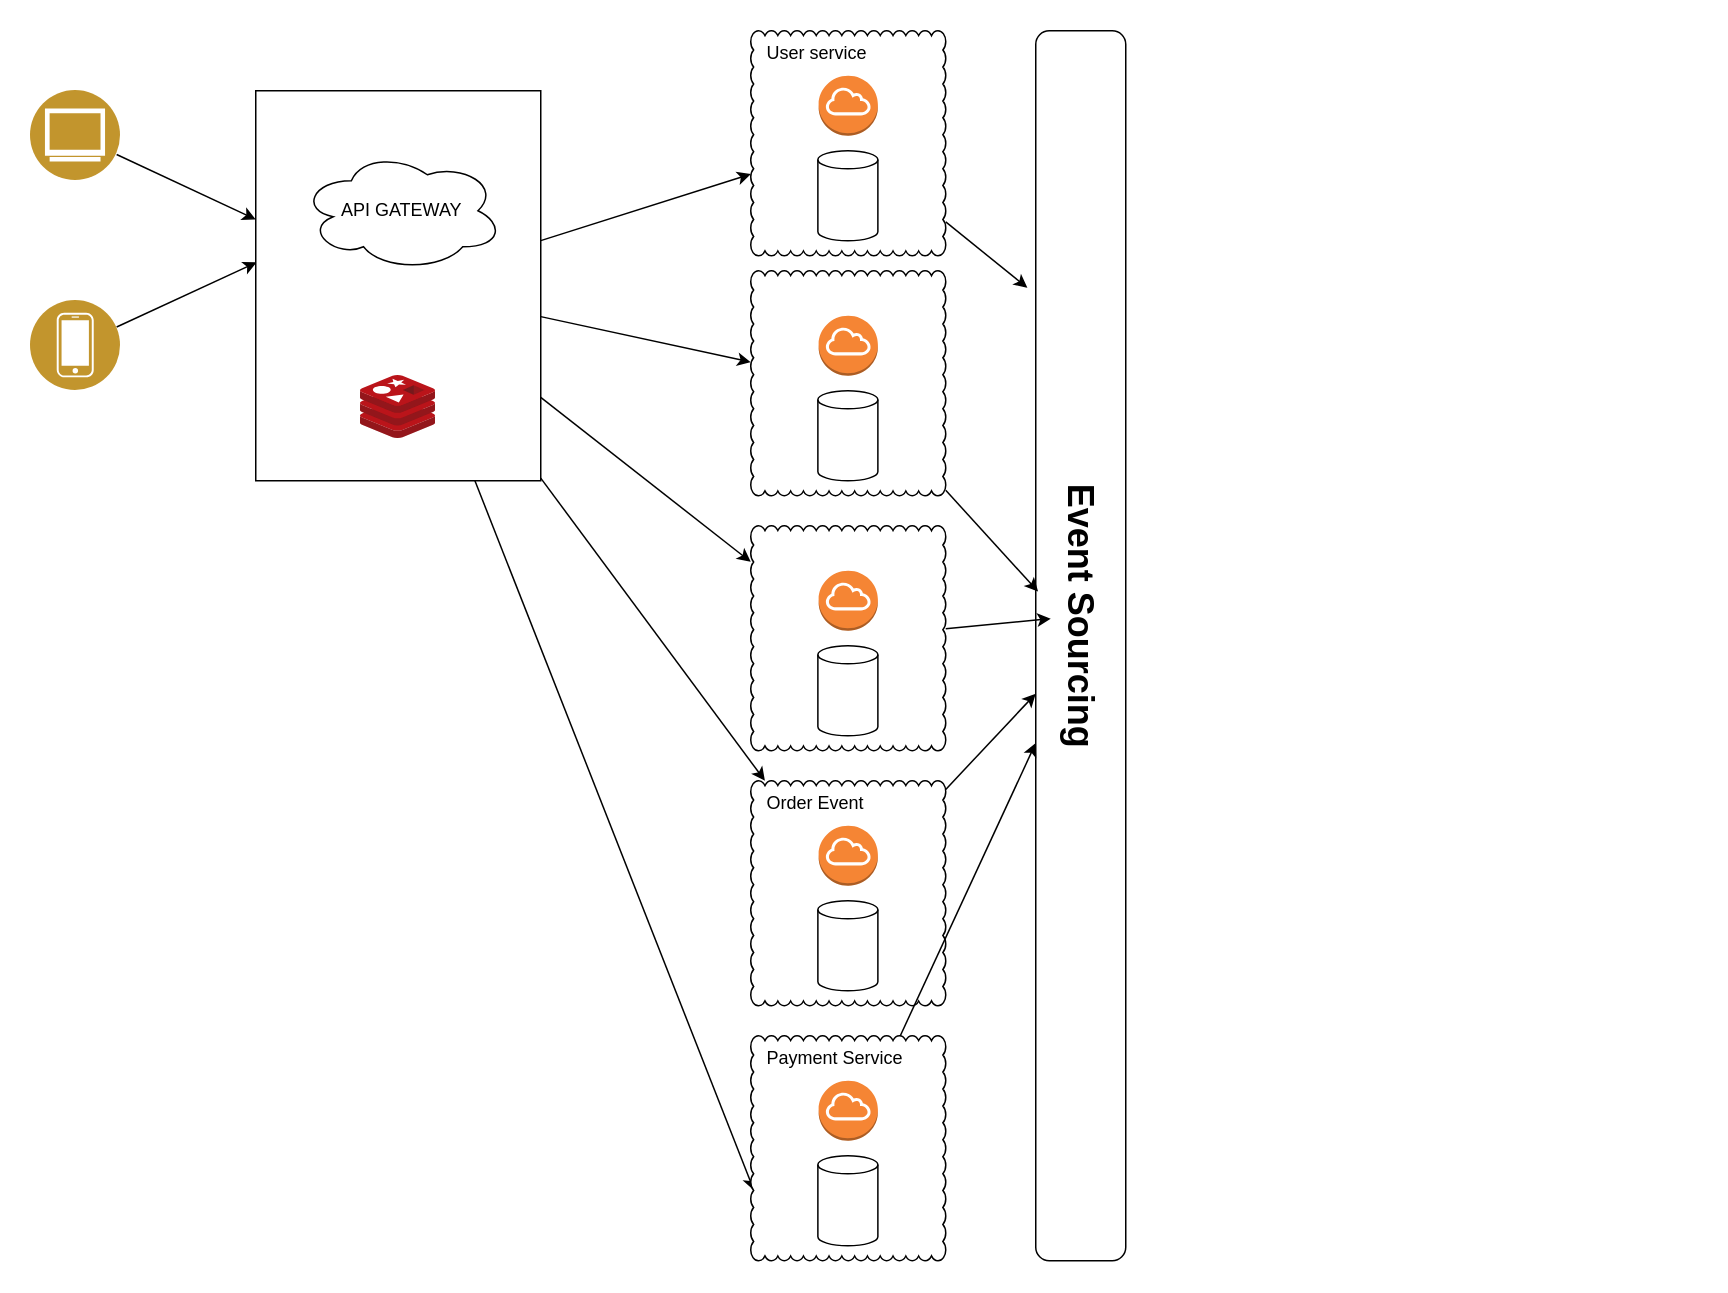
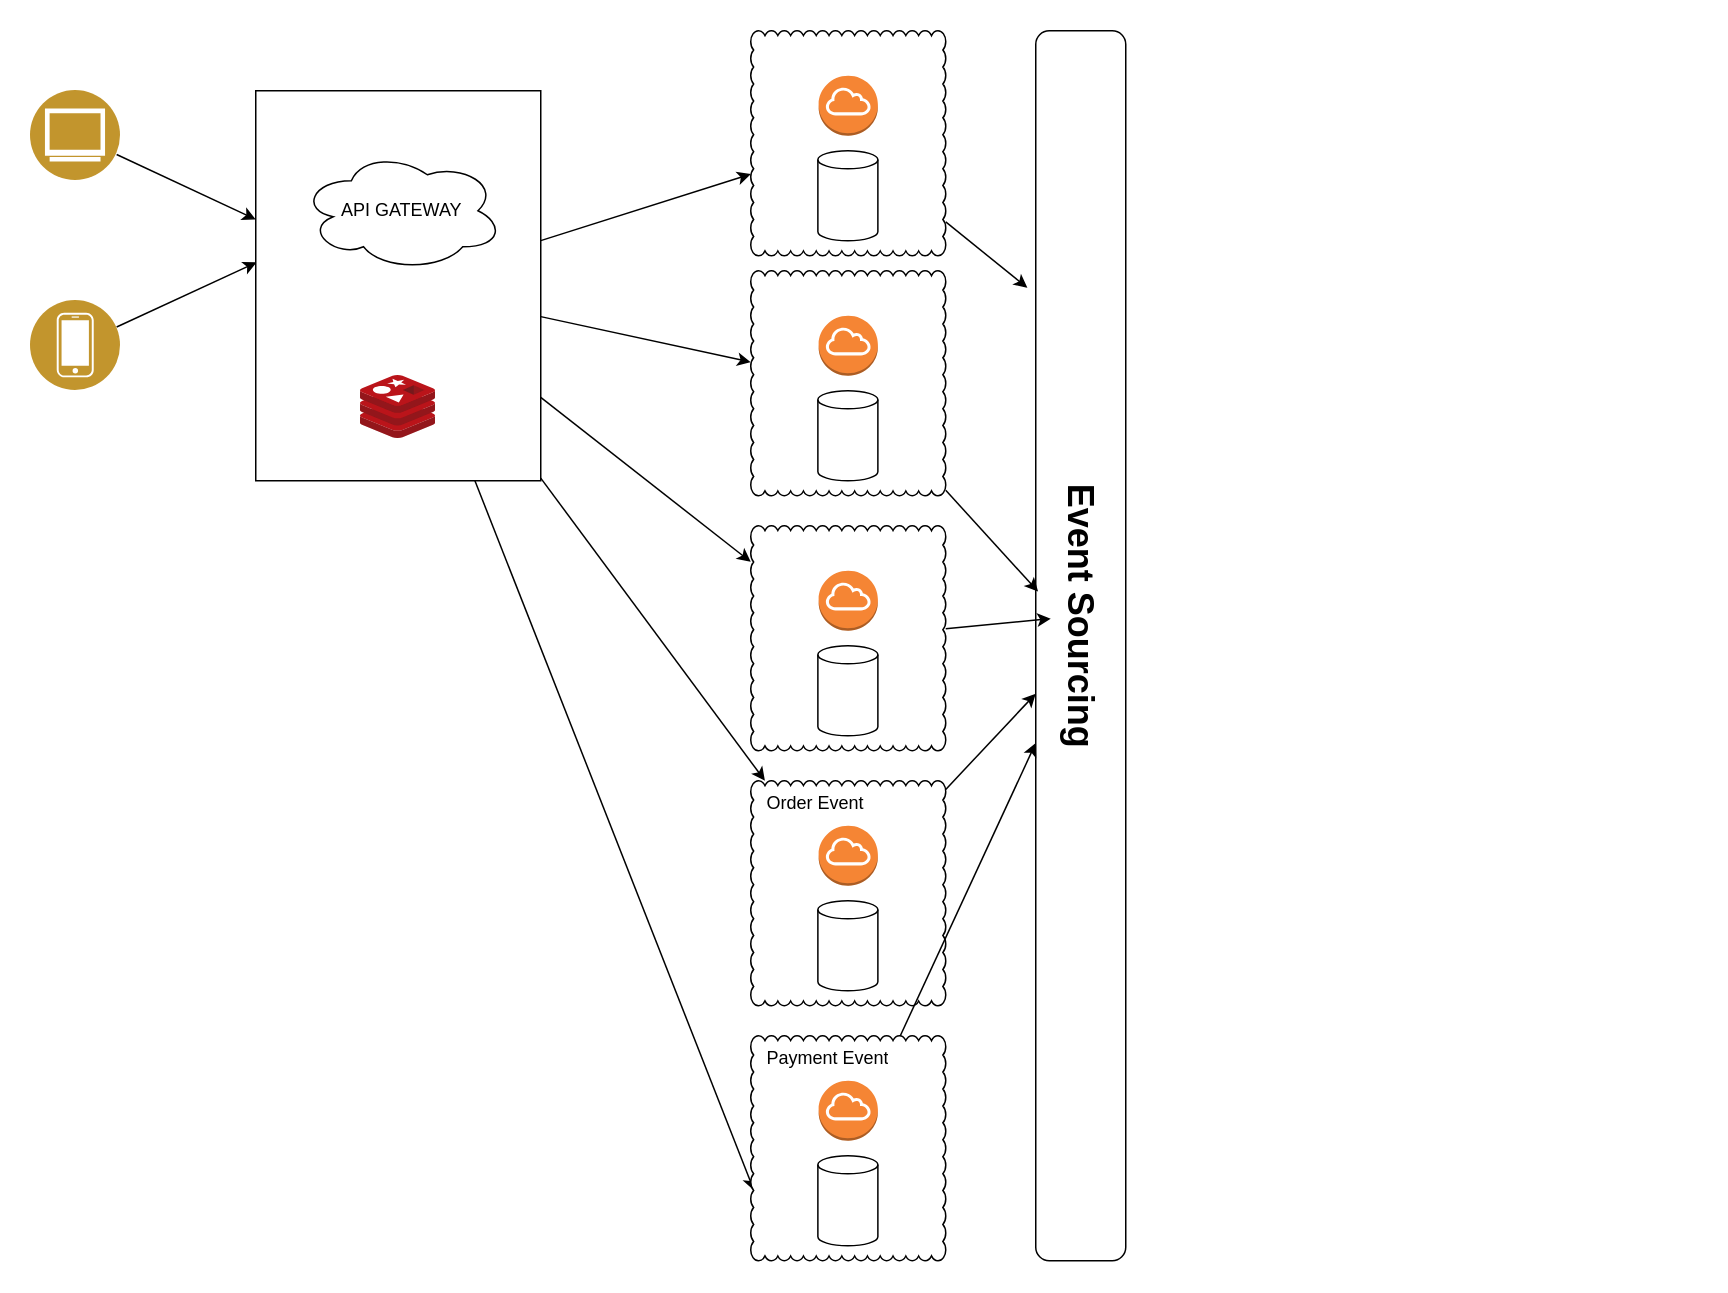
node "User service": removed
node "Payment Service": label "Payment Service" -> "Payment Event"
